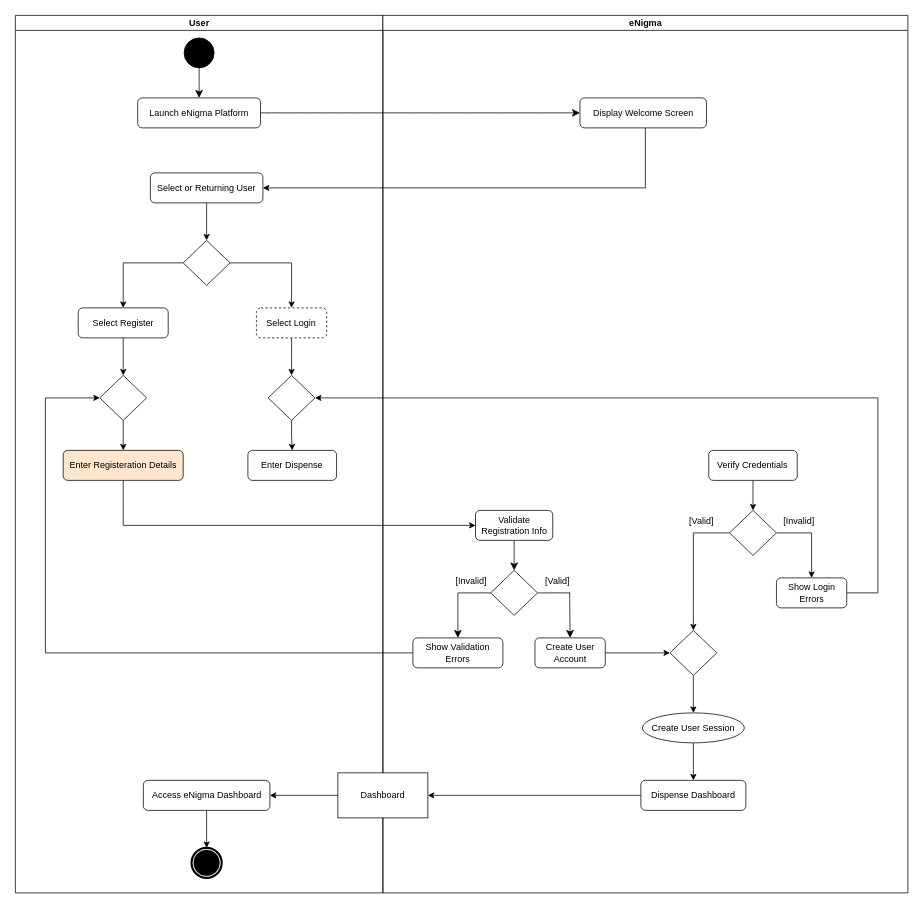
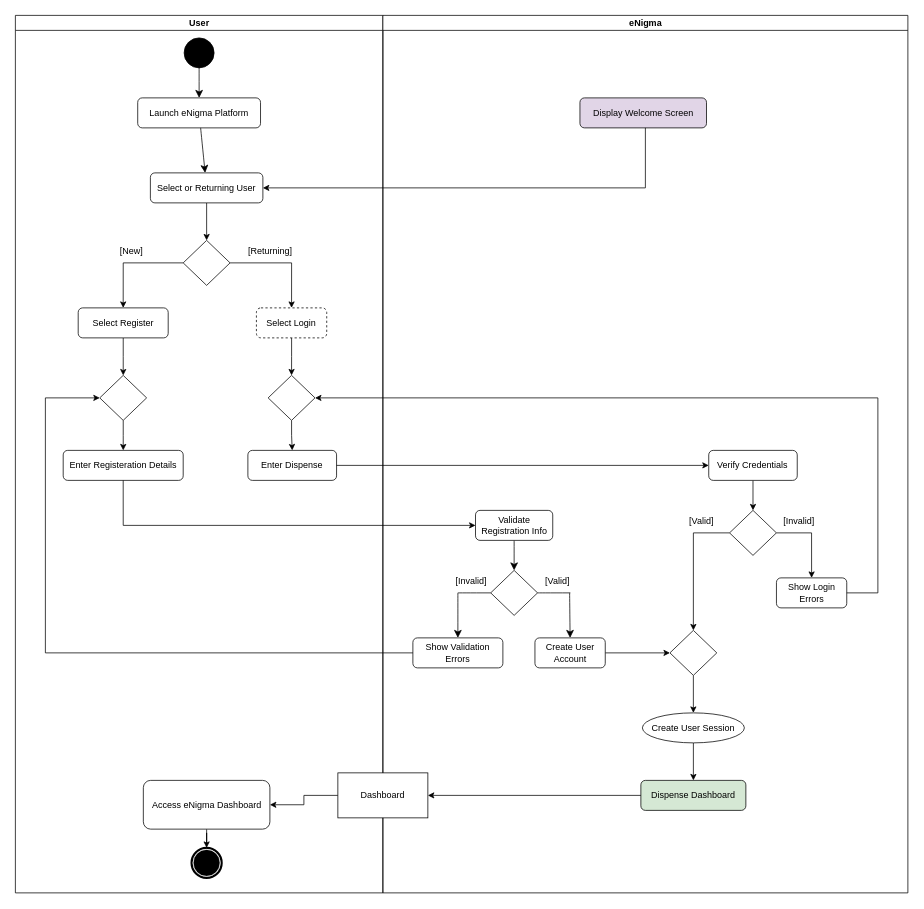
edge "Launch eNigma Platform" -> "Display Welcome Screen": now "Launch eNigma Platform" -> "Select or Returning User"
node "Display Welcome Screen": fillcolor #ffffff -> #e1d5e7
node "[New]": added
node "[Returning]": added
node "Enter Registeration Details": fillcolor #ffe6cc -> #ffffff
edge "Enter Dispense" -> "Verify Credentials": added
node "Access eNigma Dashboard": size 127x30 -> 127x49
node "Dispense Dashboard": fillcolor #ffffff -> #d5e8d4
